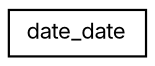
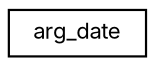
node "date_date": label "date_date" -> "arg_date"
